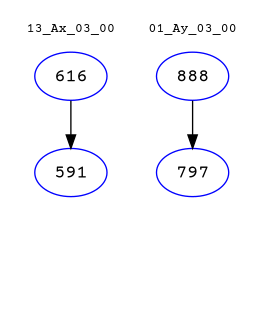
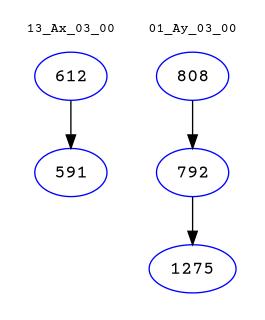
node "616": label "616" -> "612"
node "888": label "888" -> "808"
node "797": label "797" -> "792"
node "1275": added
